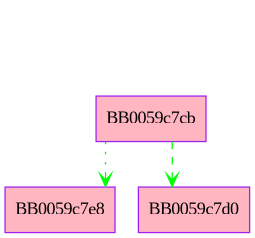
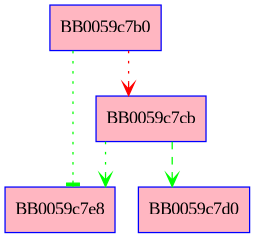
node "BB0059c7b0": added
node "BB0059c7cb": color purple -> blue
node "BB0059c7e8": color purple -> blue
node "BB0059c7d0": color purple -> blue
